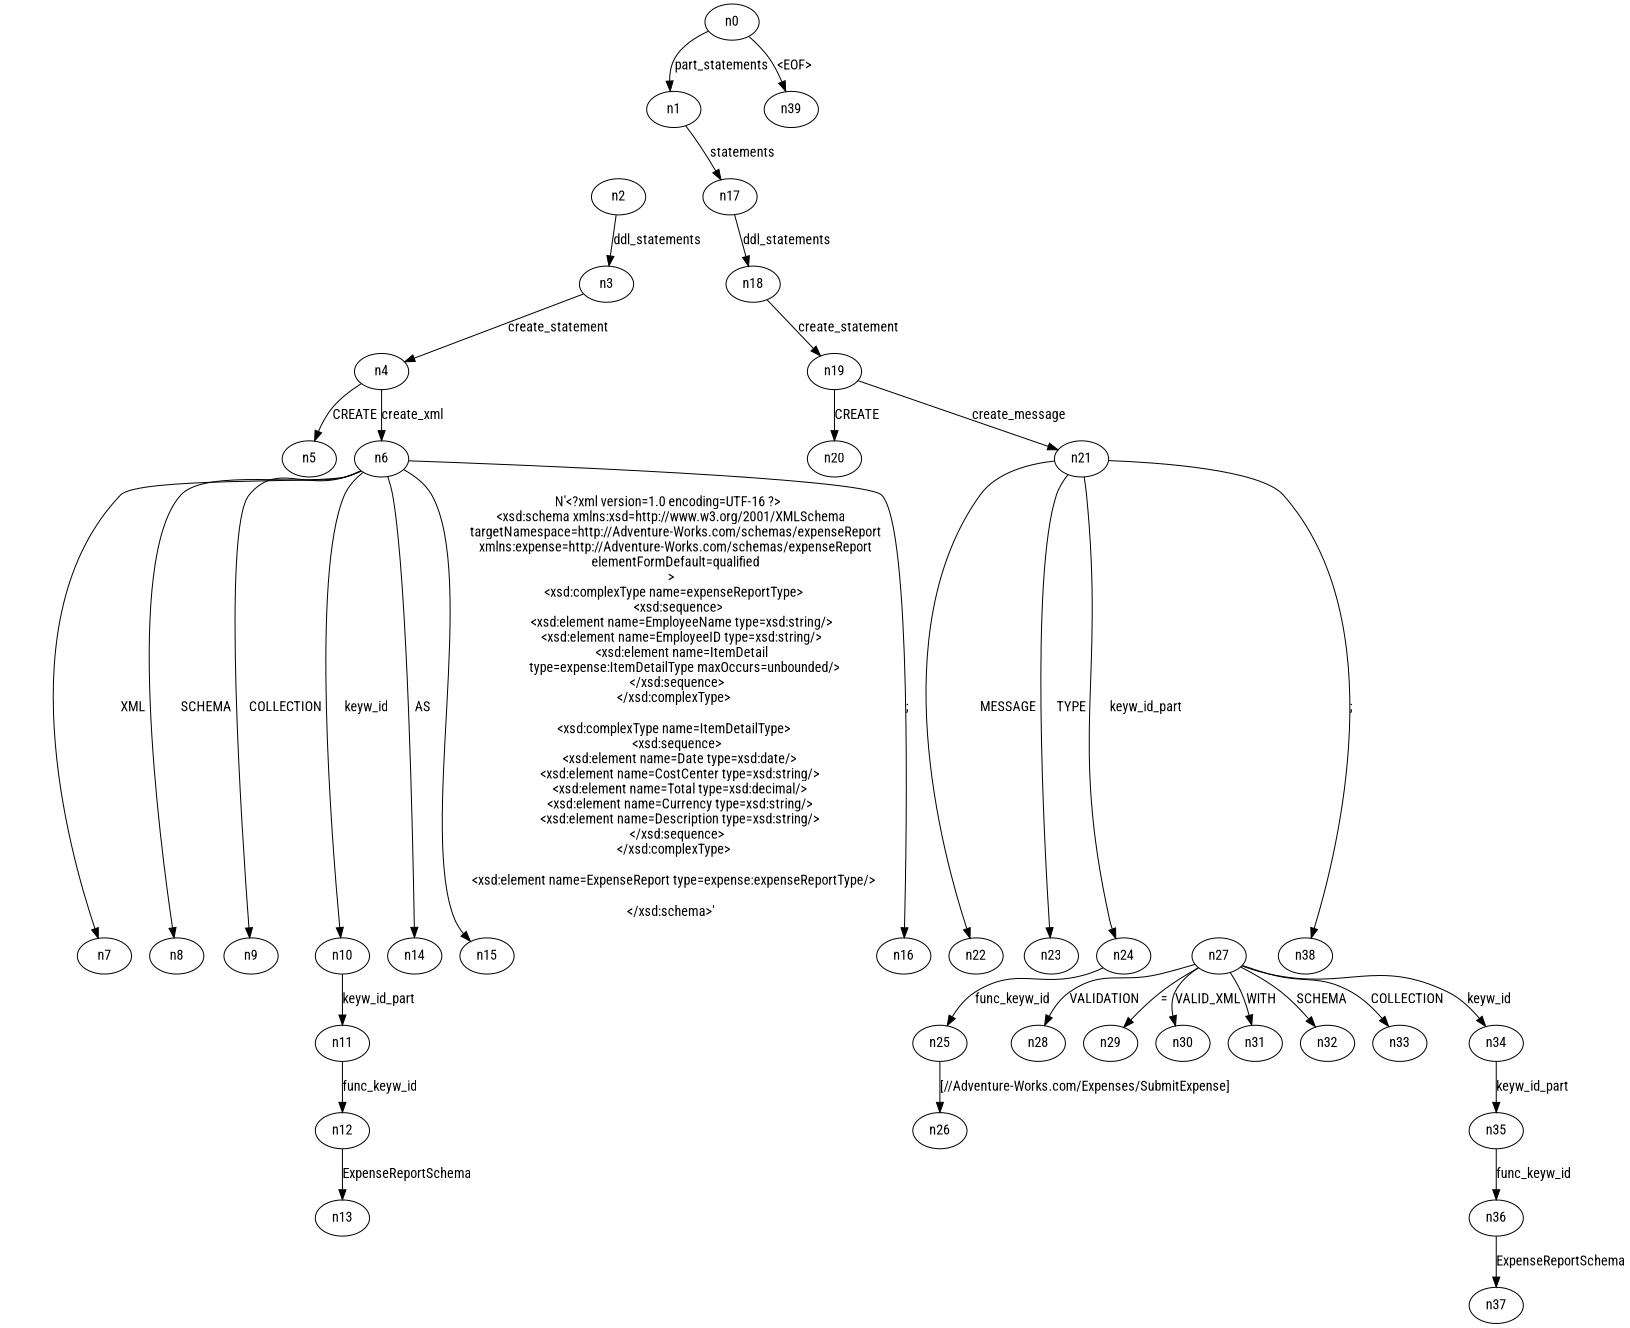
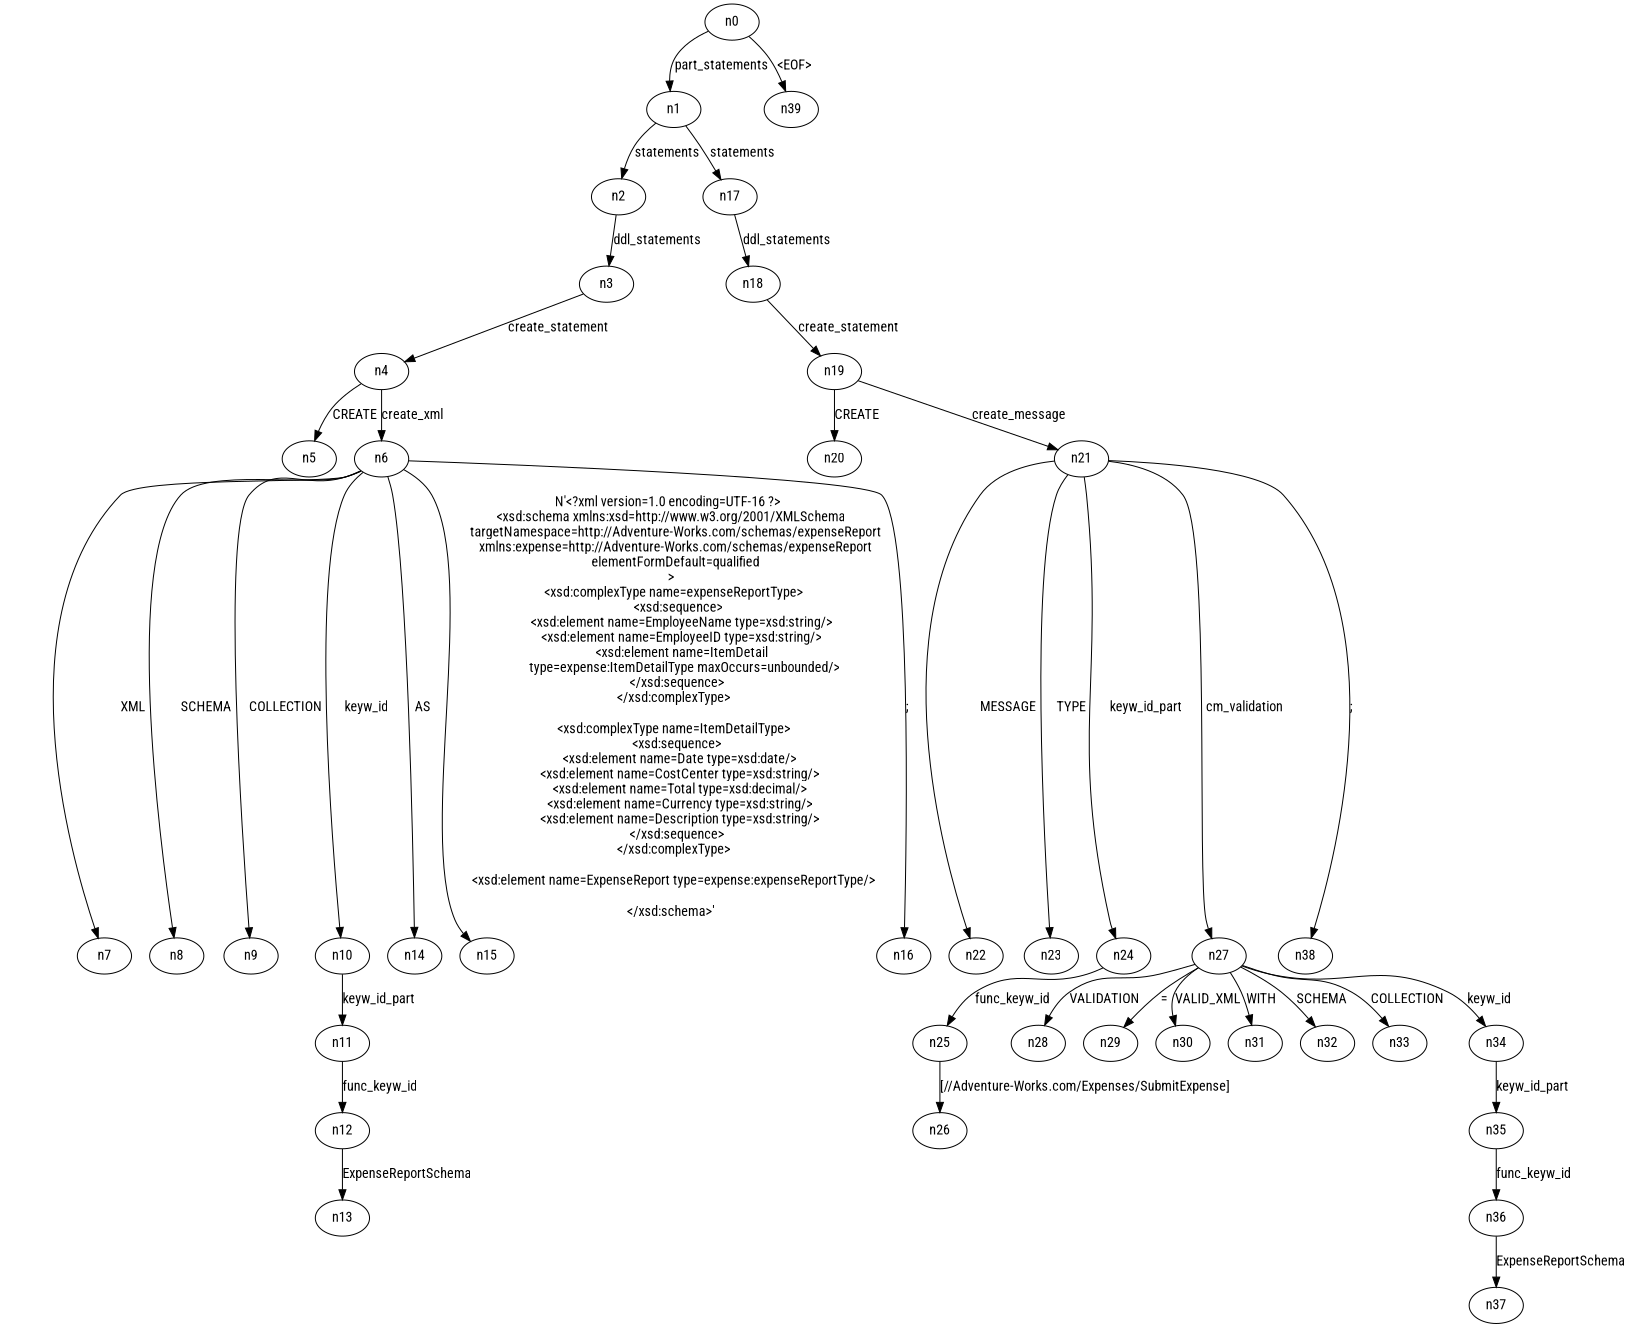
edge "n1" -> "n2": added, label "statements"
edge "n21" -> "n27": added, label "cm_validation"
